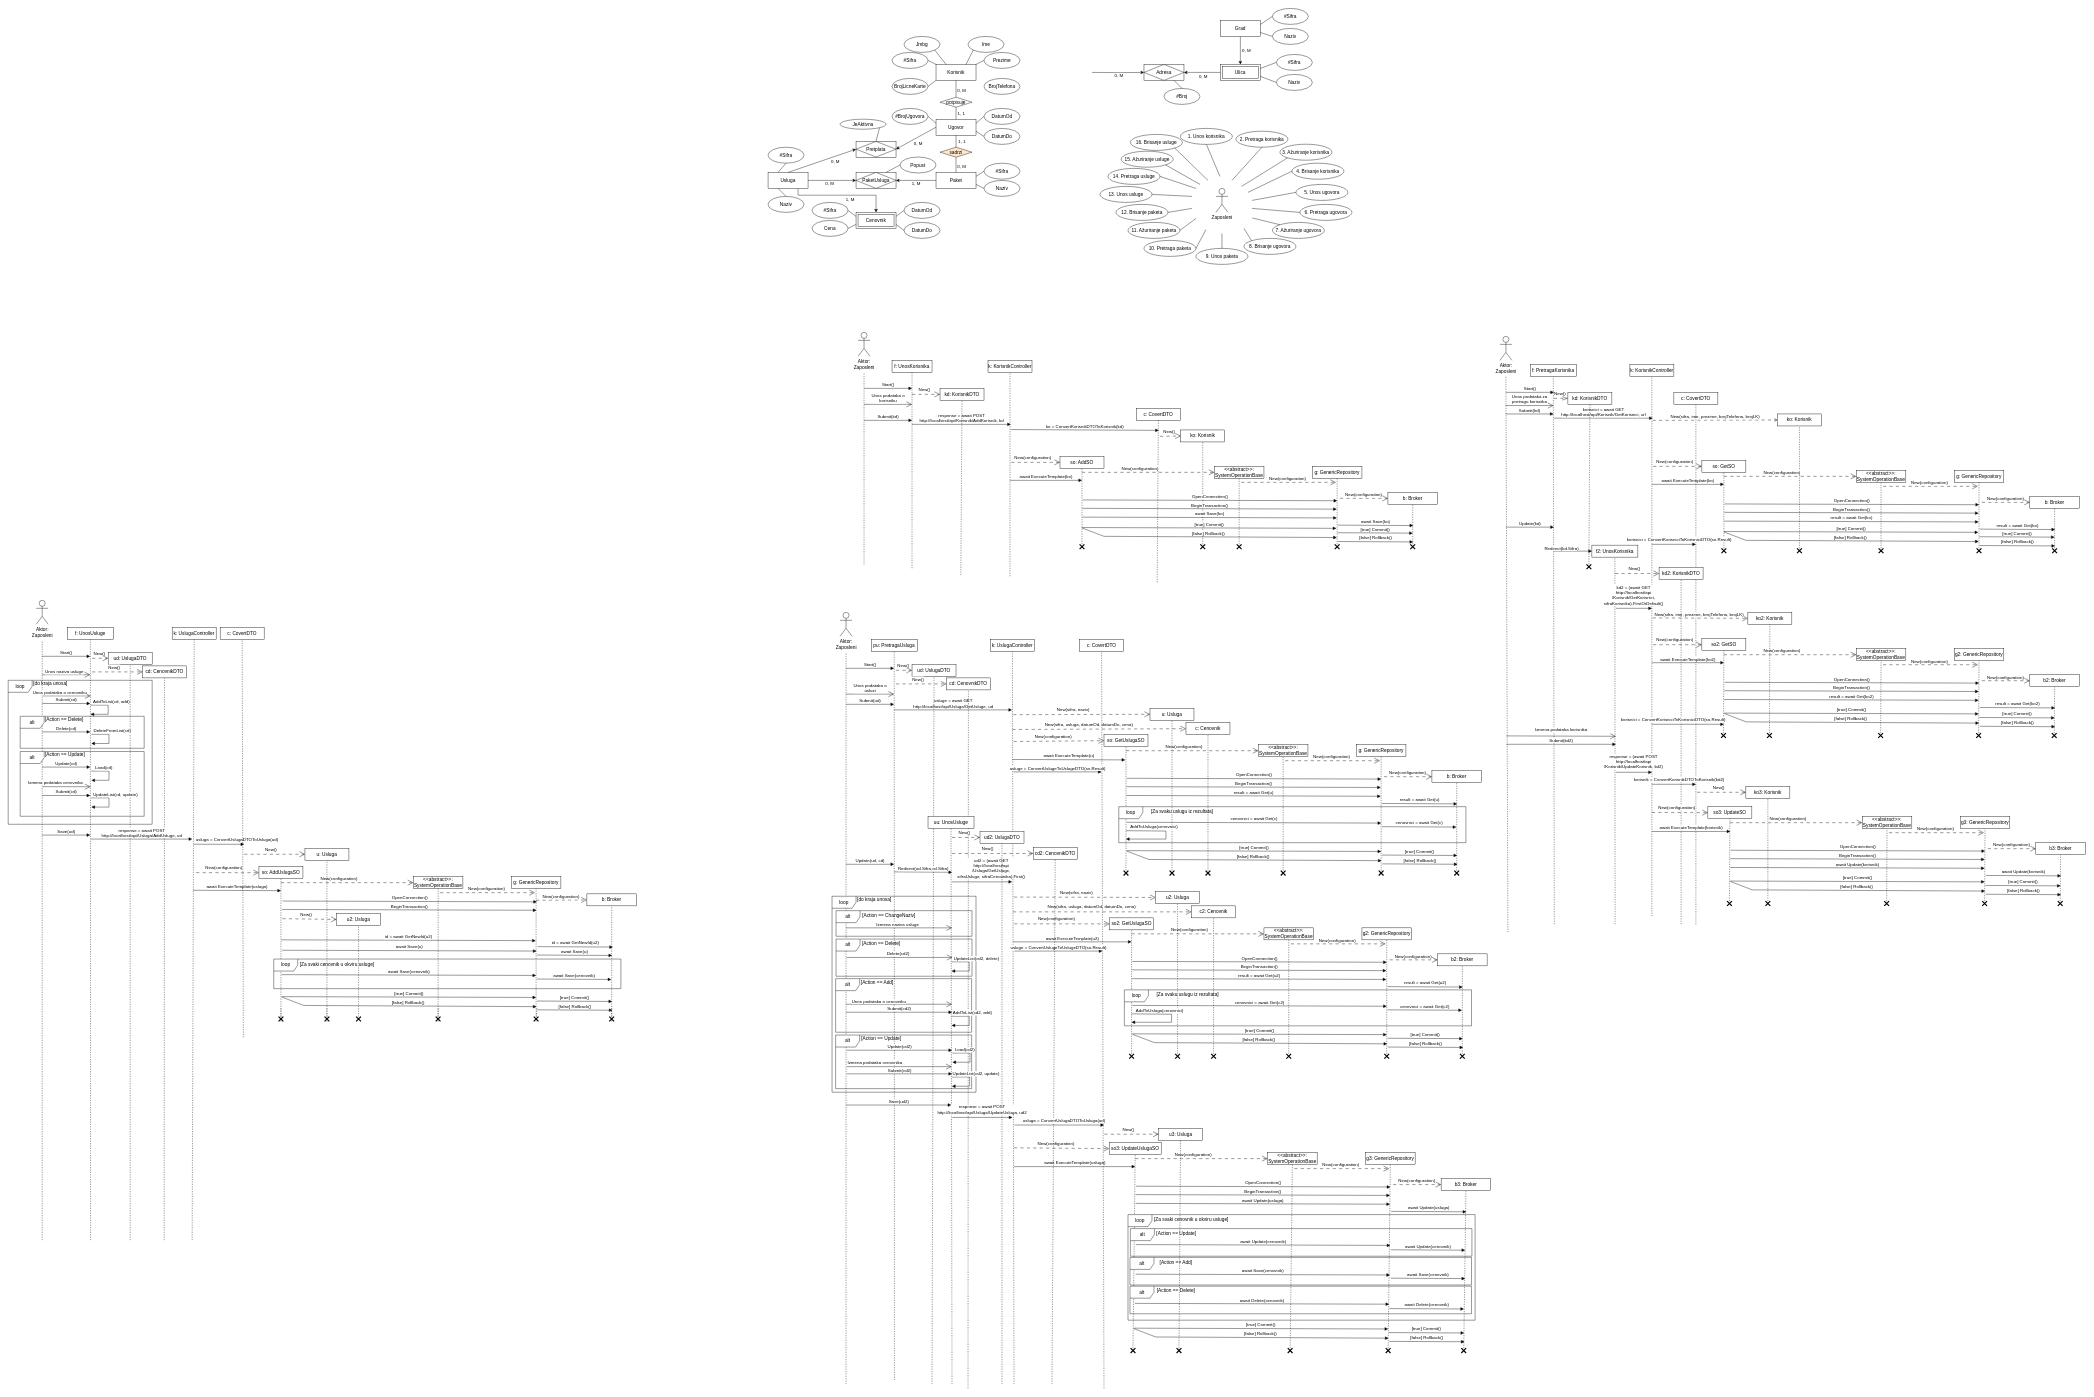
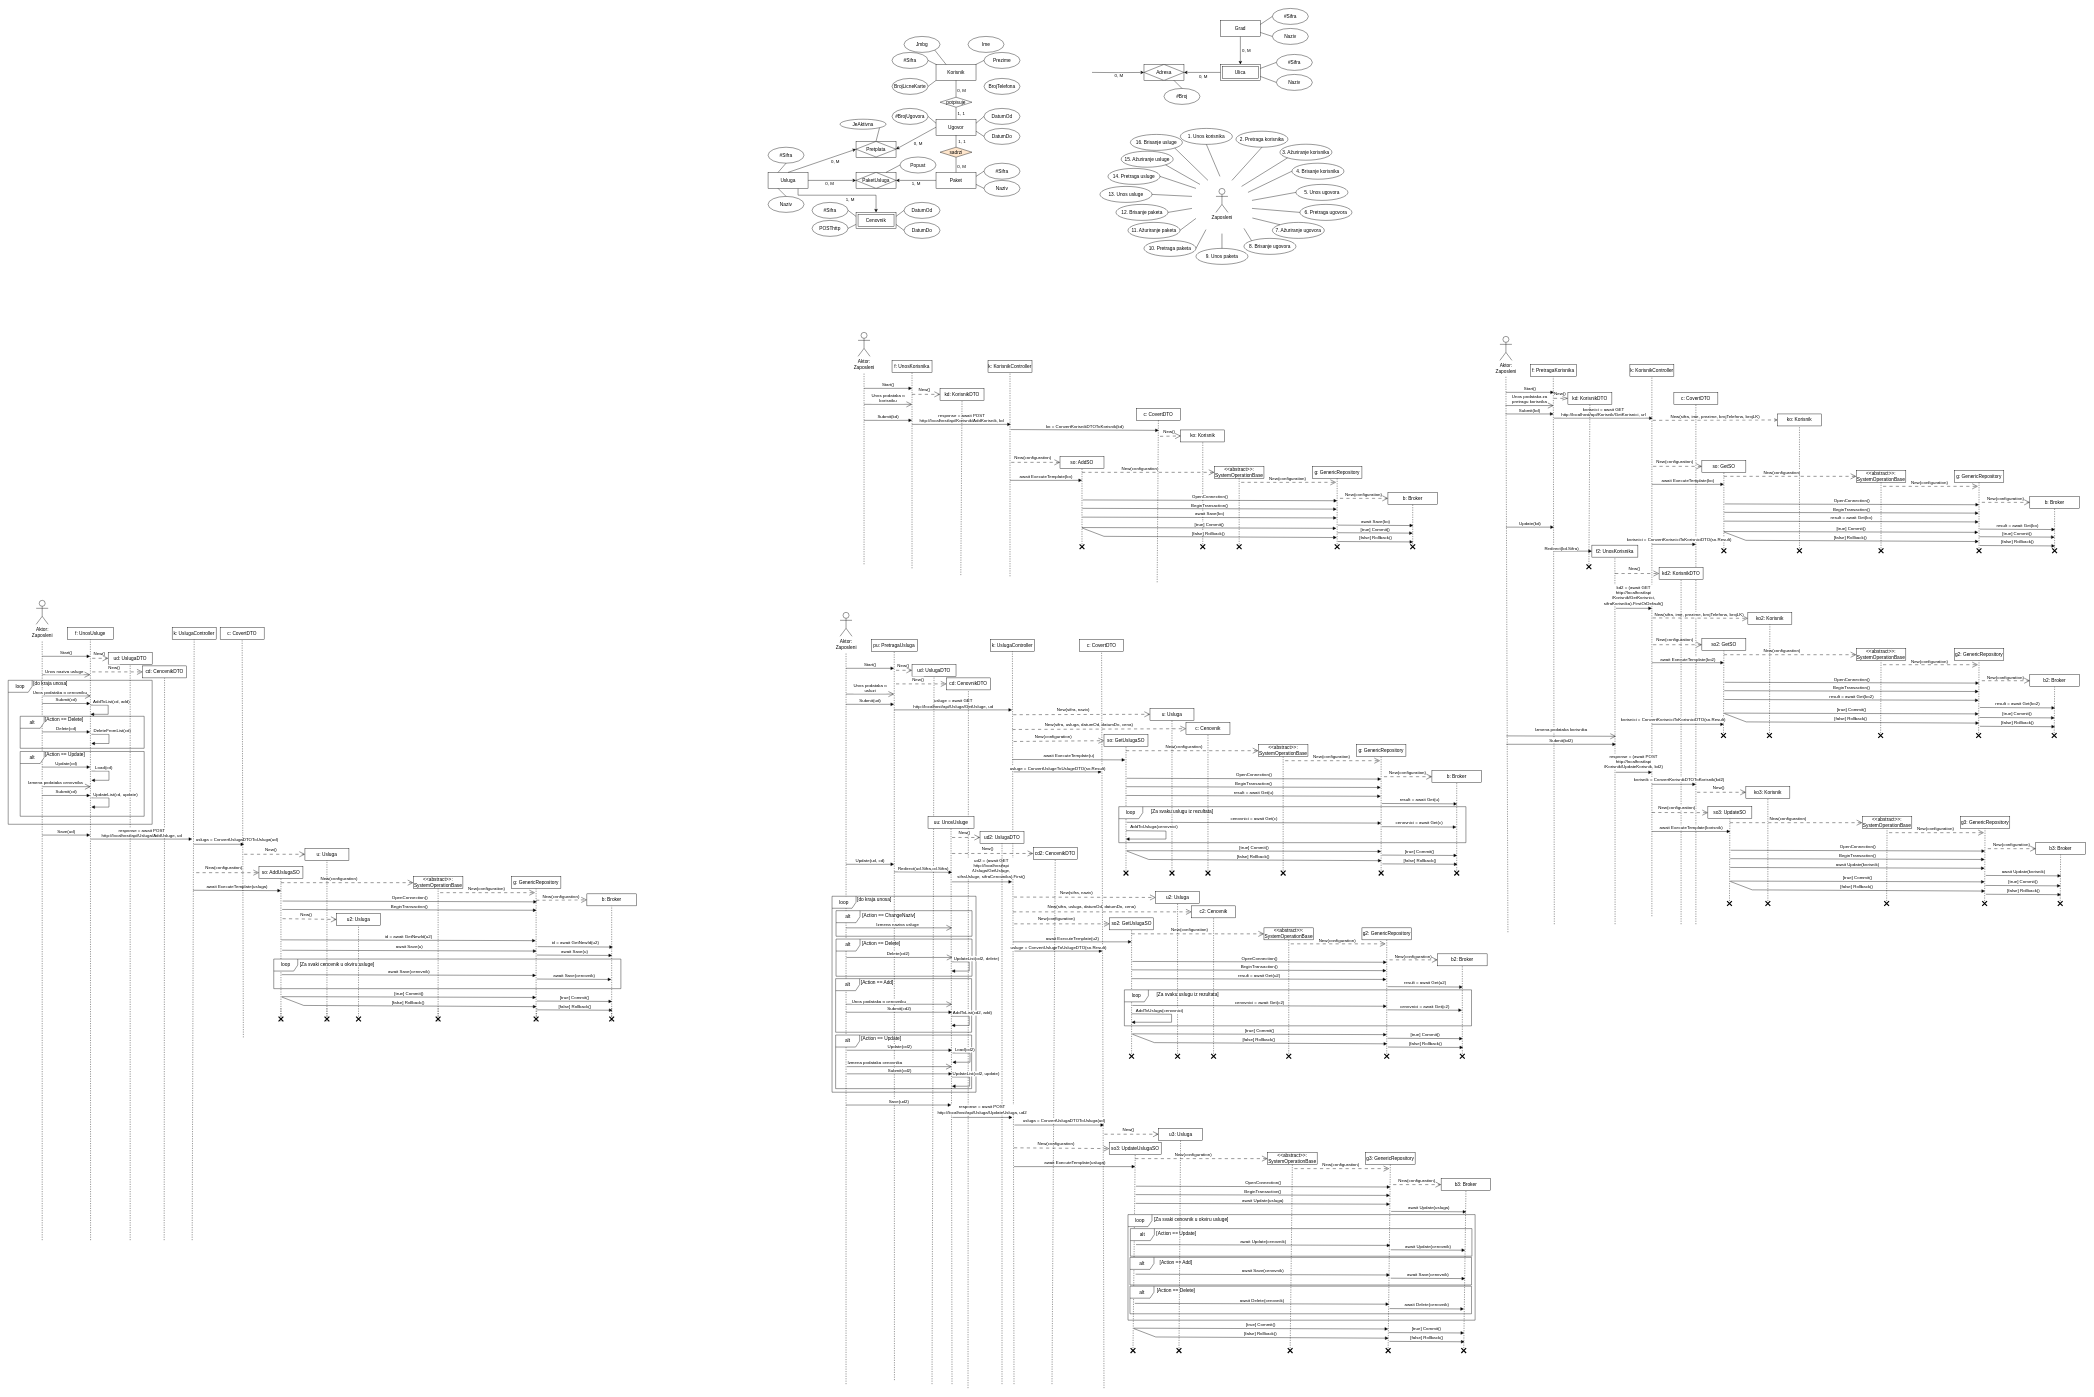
edge "Ime" -- "Korisnik": removed
node "Cena": label "Cena" -> "POSThttp"
